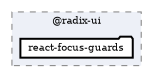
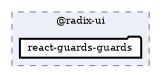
node "react-focus-guards": label "react-focus-guards" -> "react-guards-guards"
